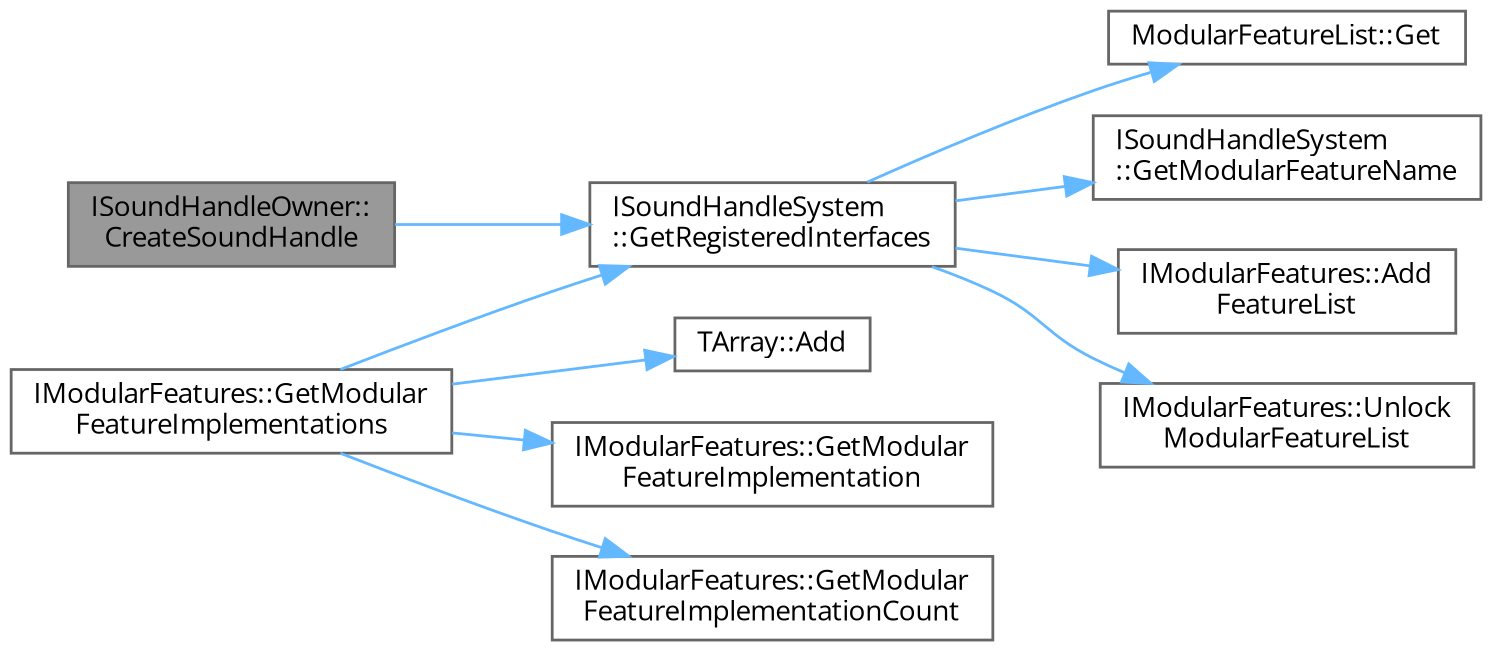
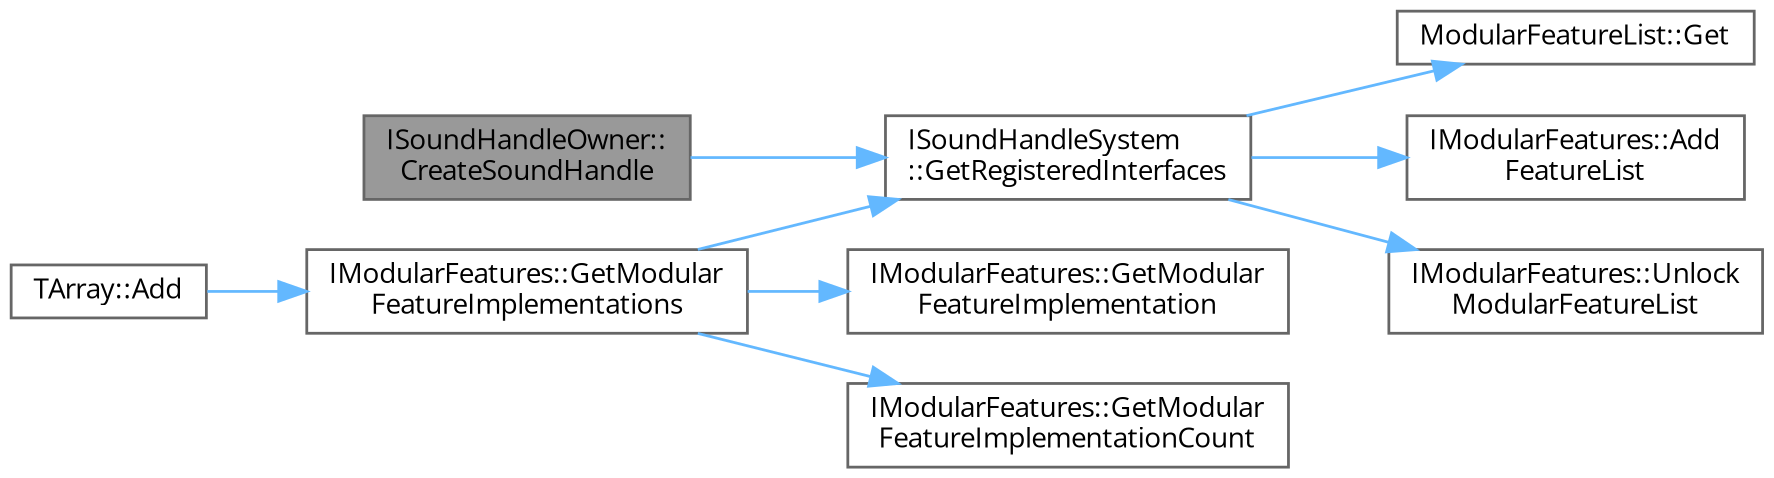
node "ISoundHandleSystem ::GetModularFeatureName": removed
edge "IModularFeatures::GetModular FeatureImplementations" -> "TArray::Add": reversed
